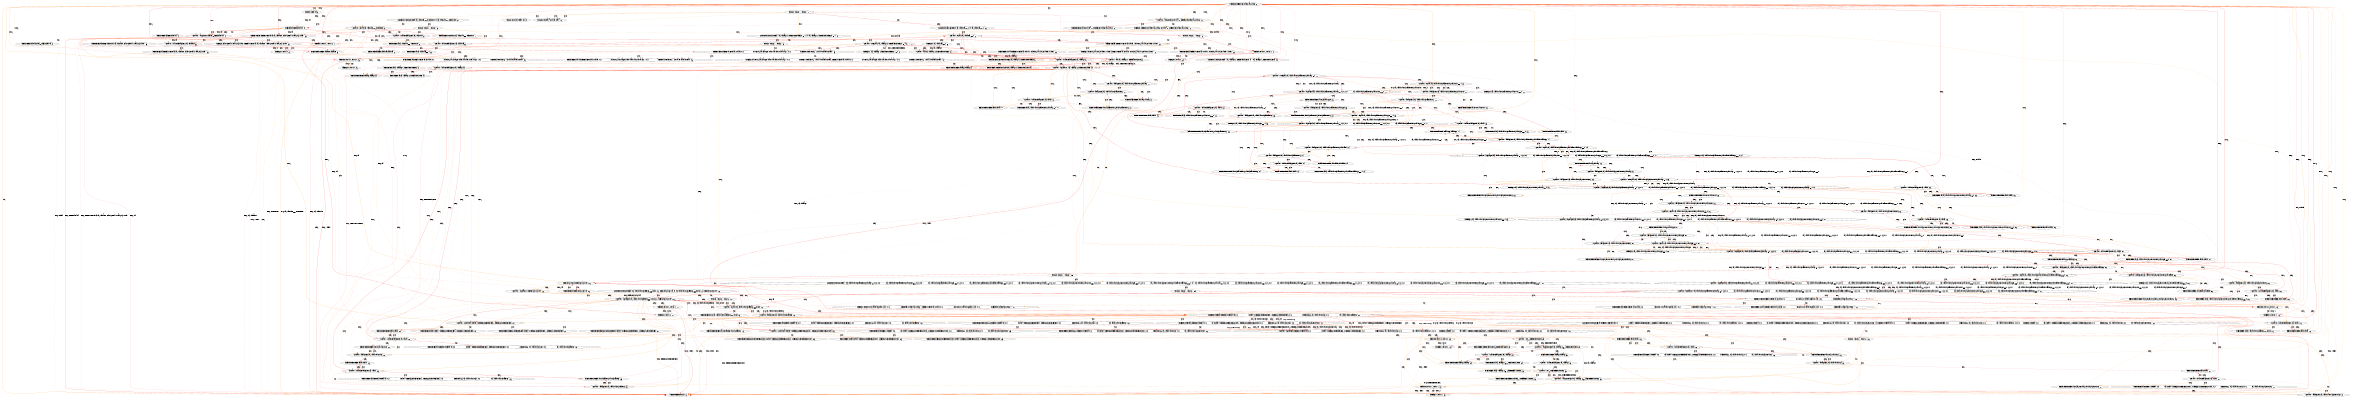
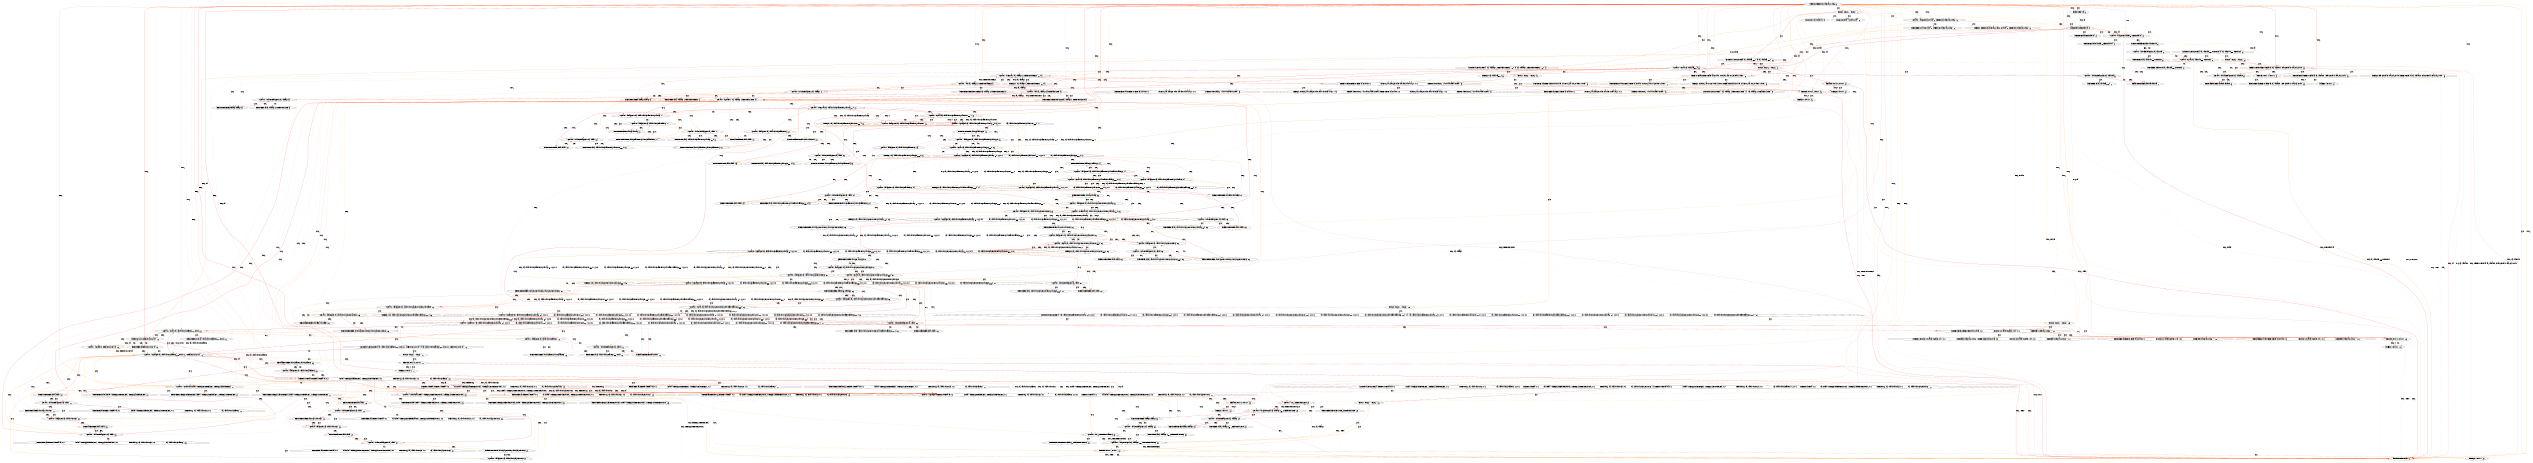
node "(FIELD_IDENTIFIER,tif_mode,tif_mode)": added
edge "(LITERAL,1,return 1;)" -> "(RETURN,return 1;,return 1;)": removed, label "DDG: 1"
